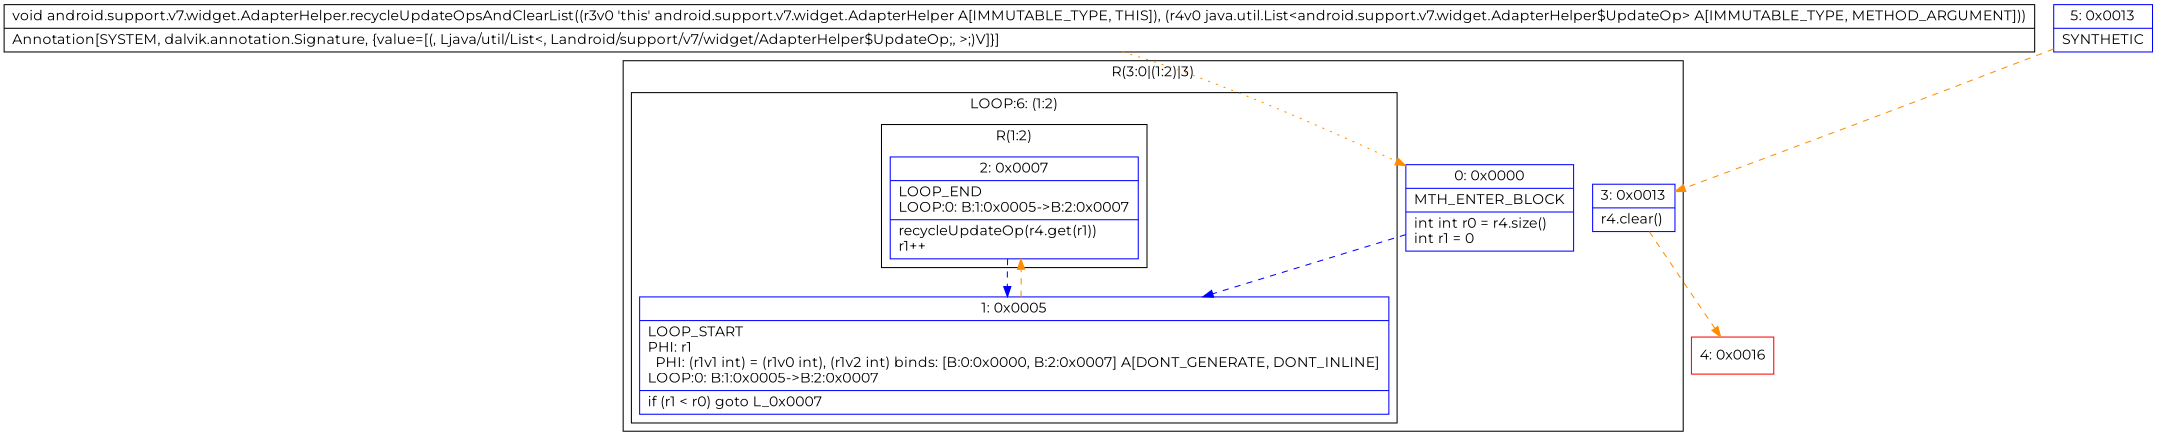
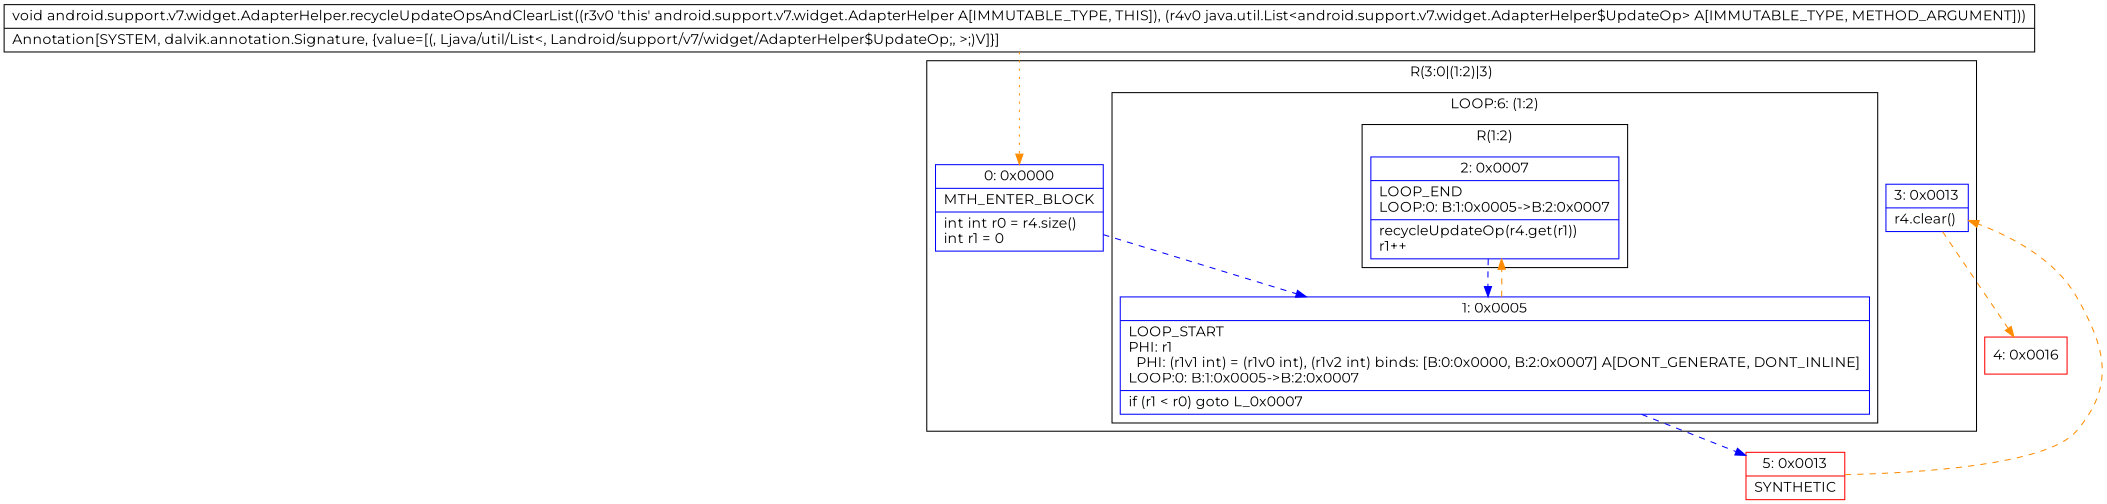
node "5: 0x0013": color blue -> red
edge "1: 0x0005" -> "5: 0x0013": added
